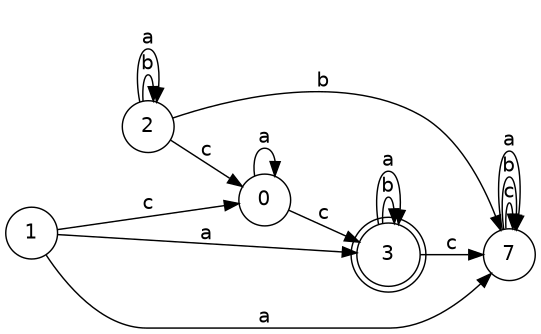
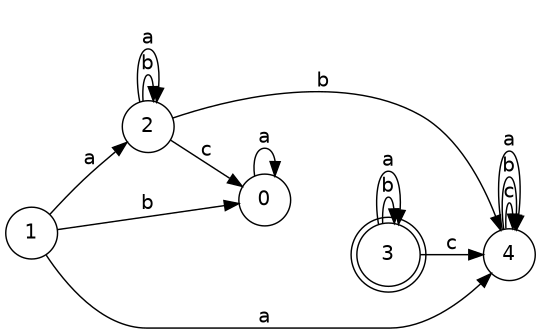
edge "1" -> "0": label "c" -> "b"
edge "0" -> "3": removed, label "c"
edge "1" -> "3": now "1" -> "2"
node "7": label "7" -> "4"
